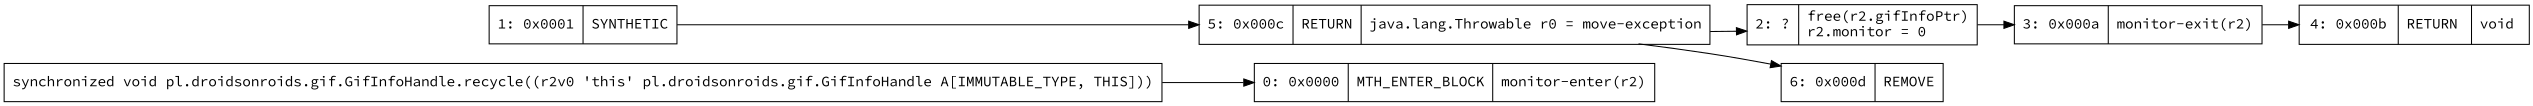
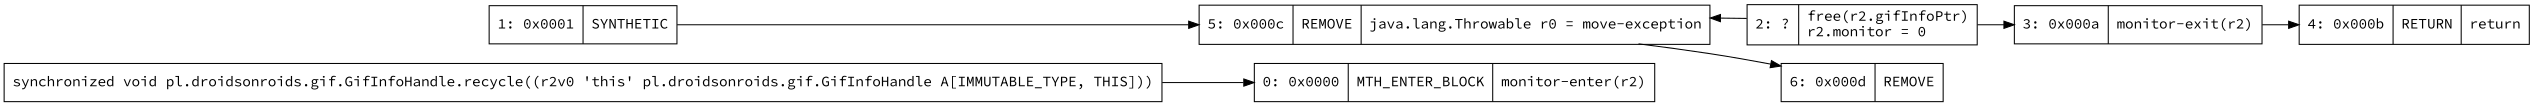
node "5: 0x000c": text "RETURN" -> "REMOVE"
node "4: 0x000b": text "void" -> "return"
edge "5: 0x000c" -> "2: ?": reversed
